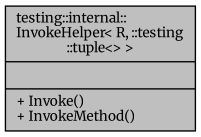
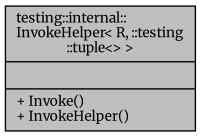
node "testing::internal::": text "+ InvokeMethod()" -> "+ InvokeHelper()"
